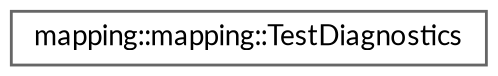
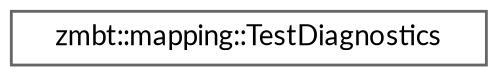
node "mapping::mapping::TestDiagnostics": label "mapping::mapping::TestDiagnostics" -> "zmbt::mapping::TestDiagnostics"
